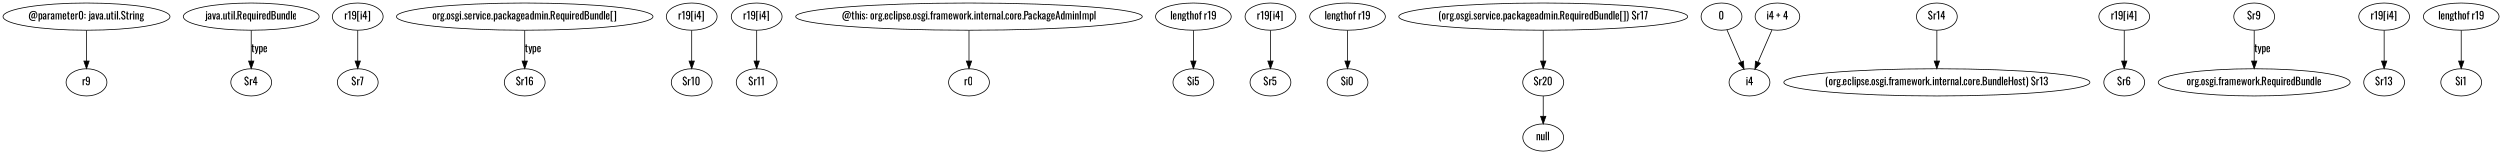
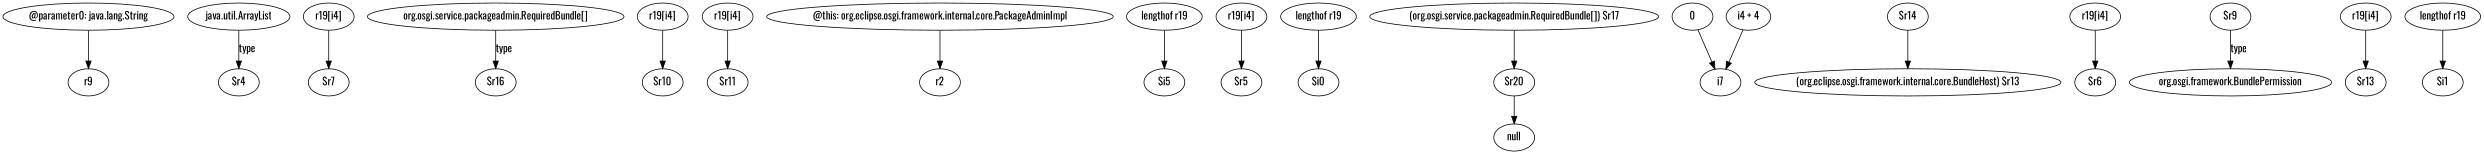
node "@parameter0: java.util.String": label "@parameter0: java.util.String" -> "@parameter0: java.lang.String"
node "java.util.RequiredBundle": label "java.util.RequiredBundle" -> "java.util.ArrayList"
node "r0": label "r0" -> "r2"
node "i4": label "i4" -> "i7"
node "org.osgi.framework.RequiredBundle": label "org.osgi.framework.RequiredBundle" -> "org.osgi.framework.BundlePermission"
